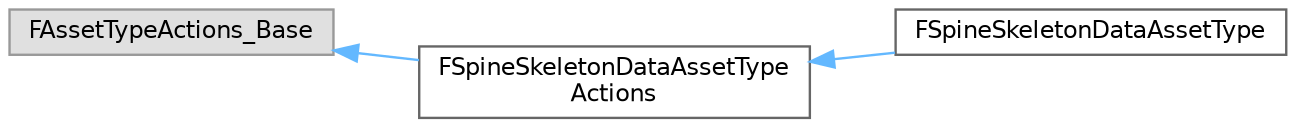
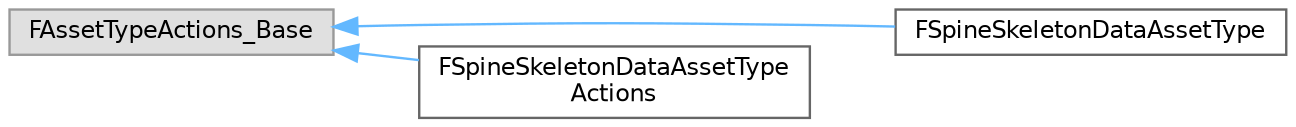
edge "FSpineSkeletonDataAssetType" -> "FSpineSkeletonDataAssetType Actions": now "FSpineSkeletonDataAssetType" -> "FAssetTypeActions_Base"
